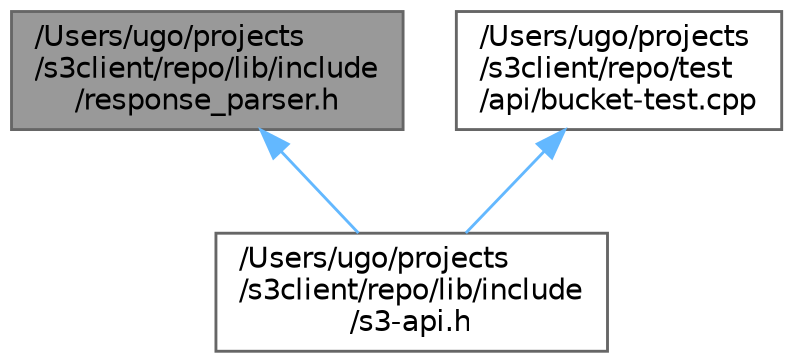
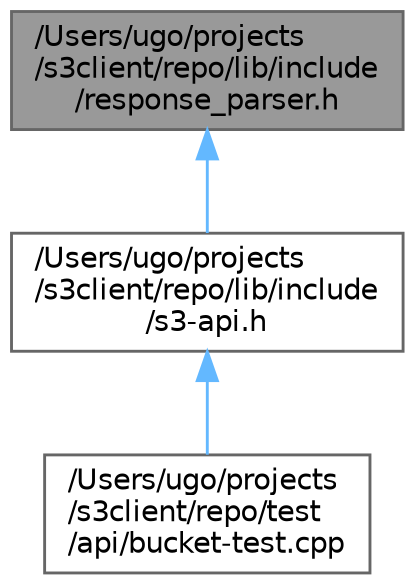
edge "/Users/ugo/projects /s3client/repo/lib/include /s3-api.h" -> "/Users/ugo/projects /s3client/repo/test /api/bucket-test.cpp": reversed
